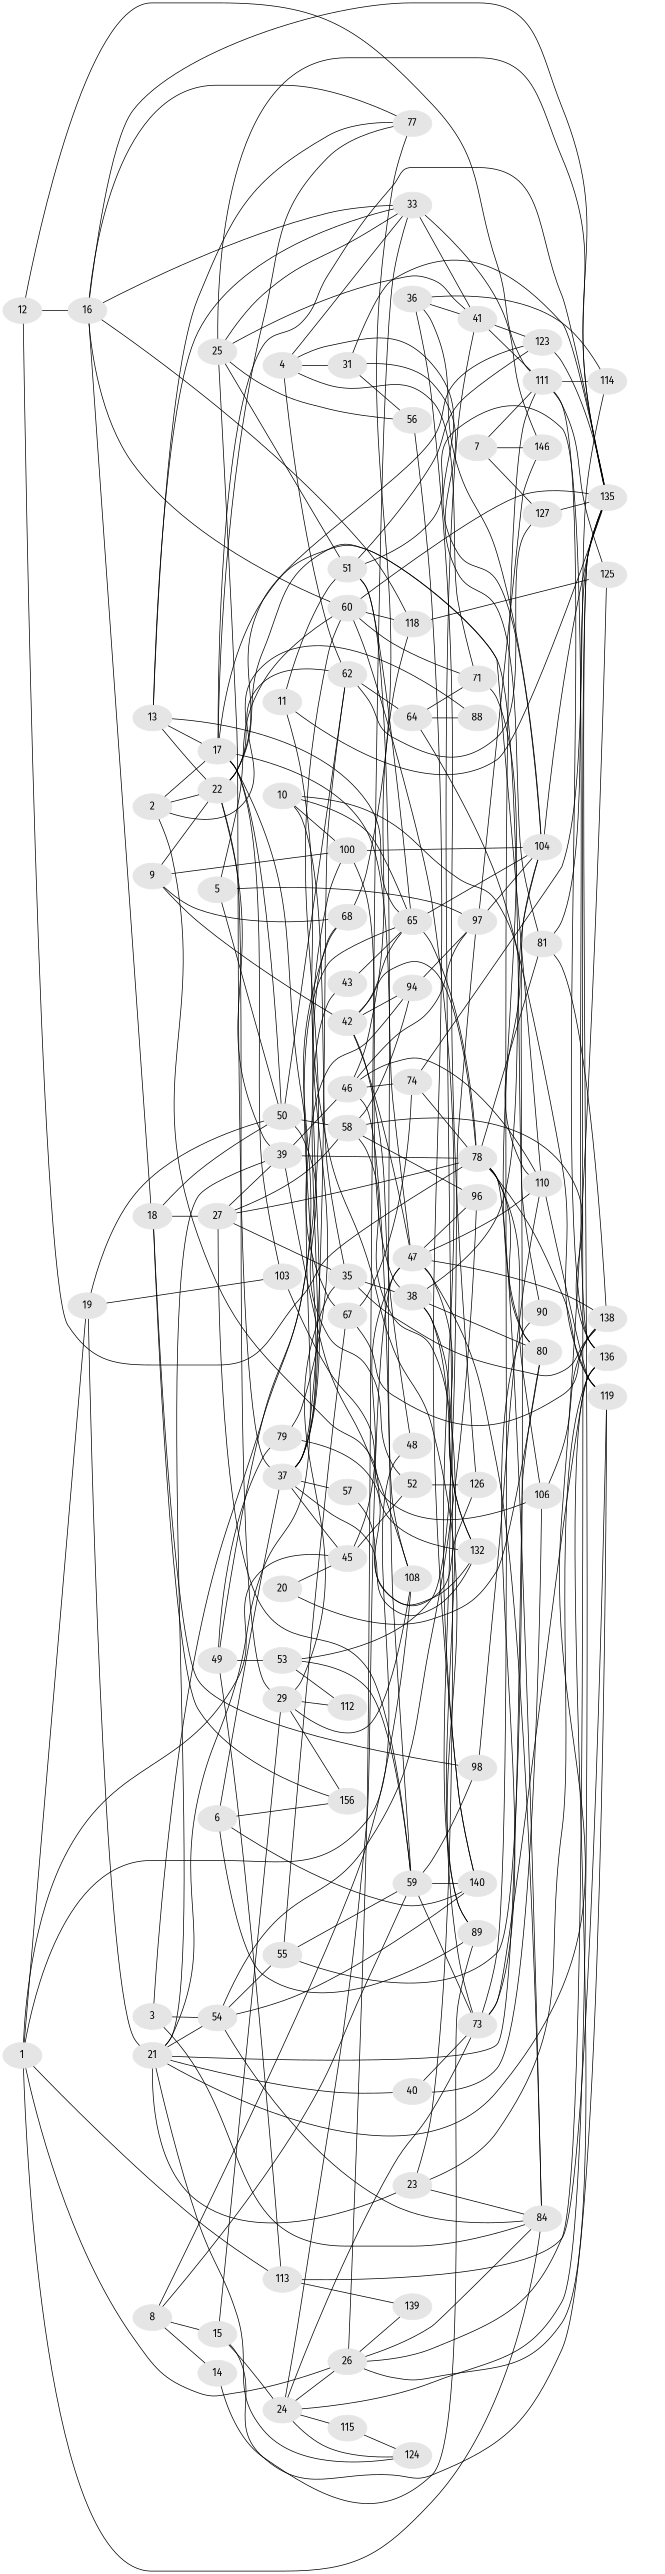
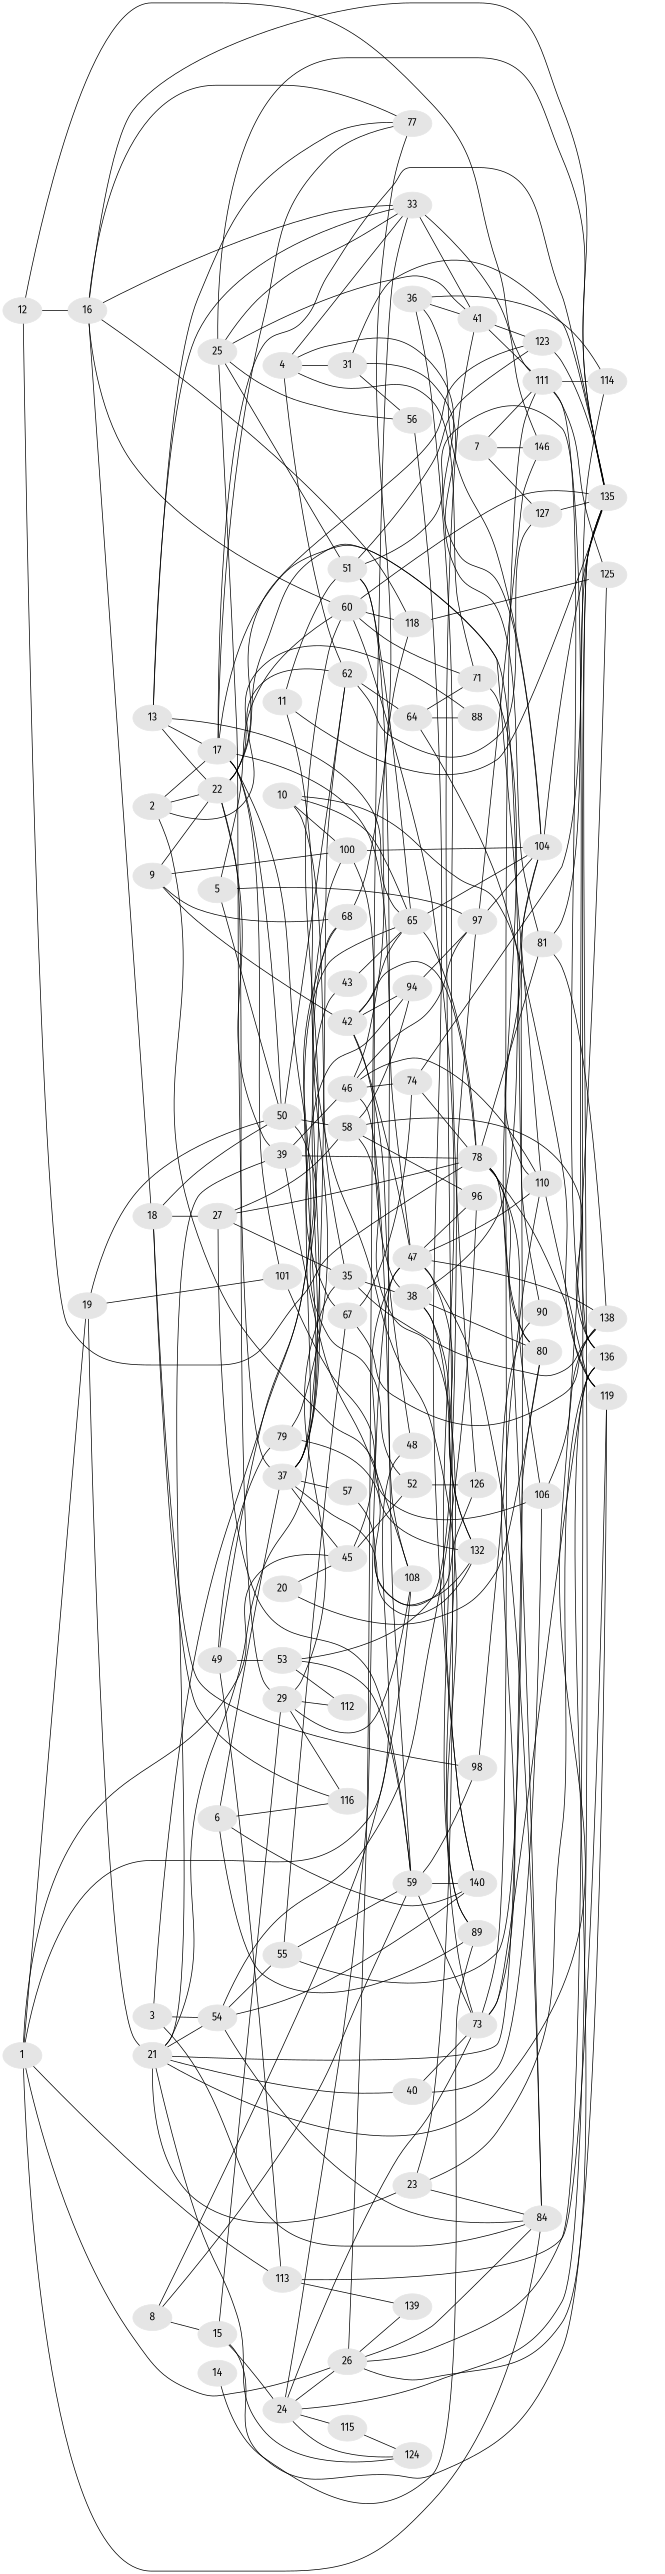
edge "39" -- "27": removed
node "103": label "103" -> "101"
node "156": label "156" -> "116"
edge "8" -- "14": removed
